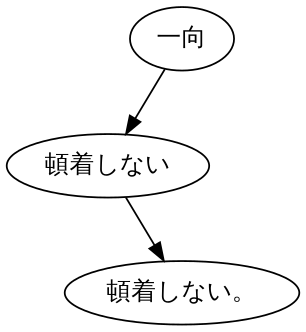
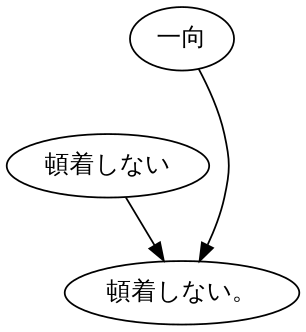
edge "一向" -> "頓着しない": now "一向" -> "頓着しない。"
